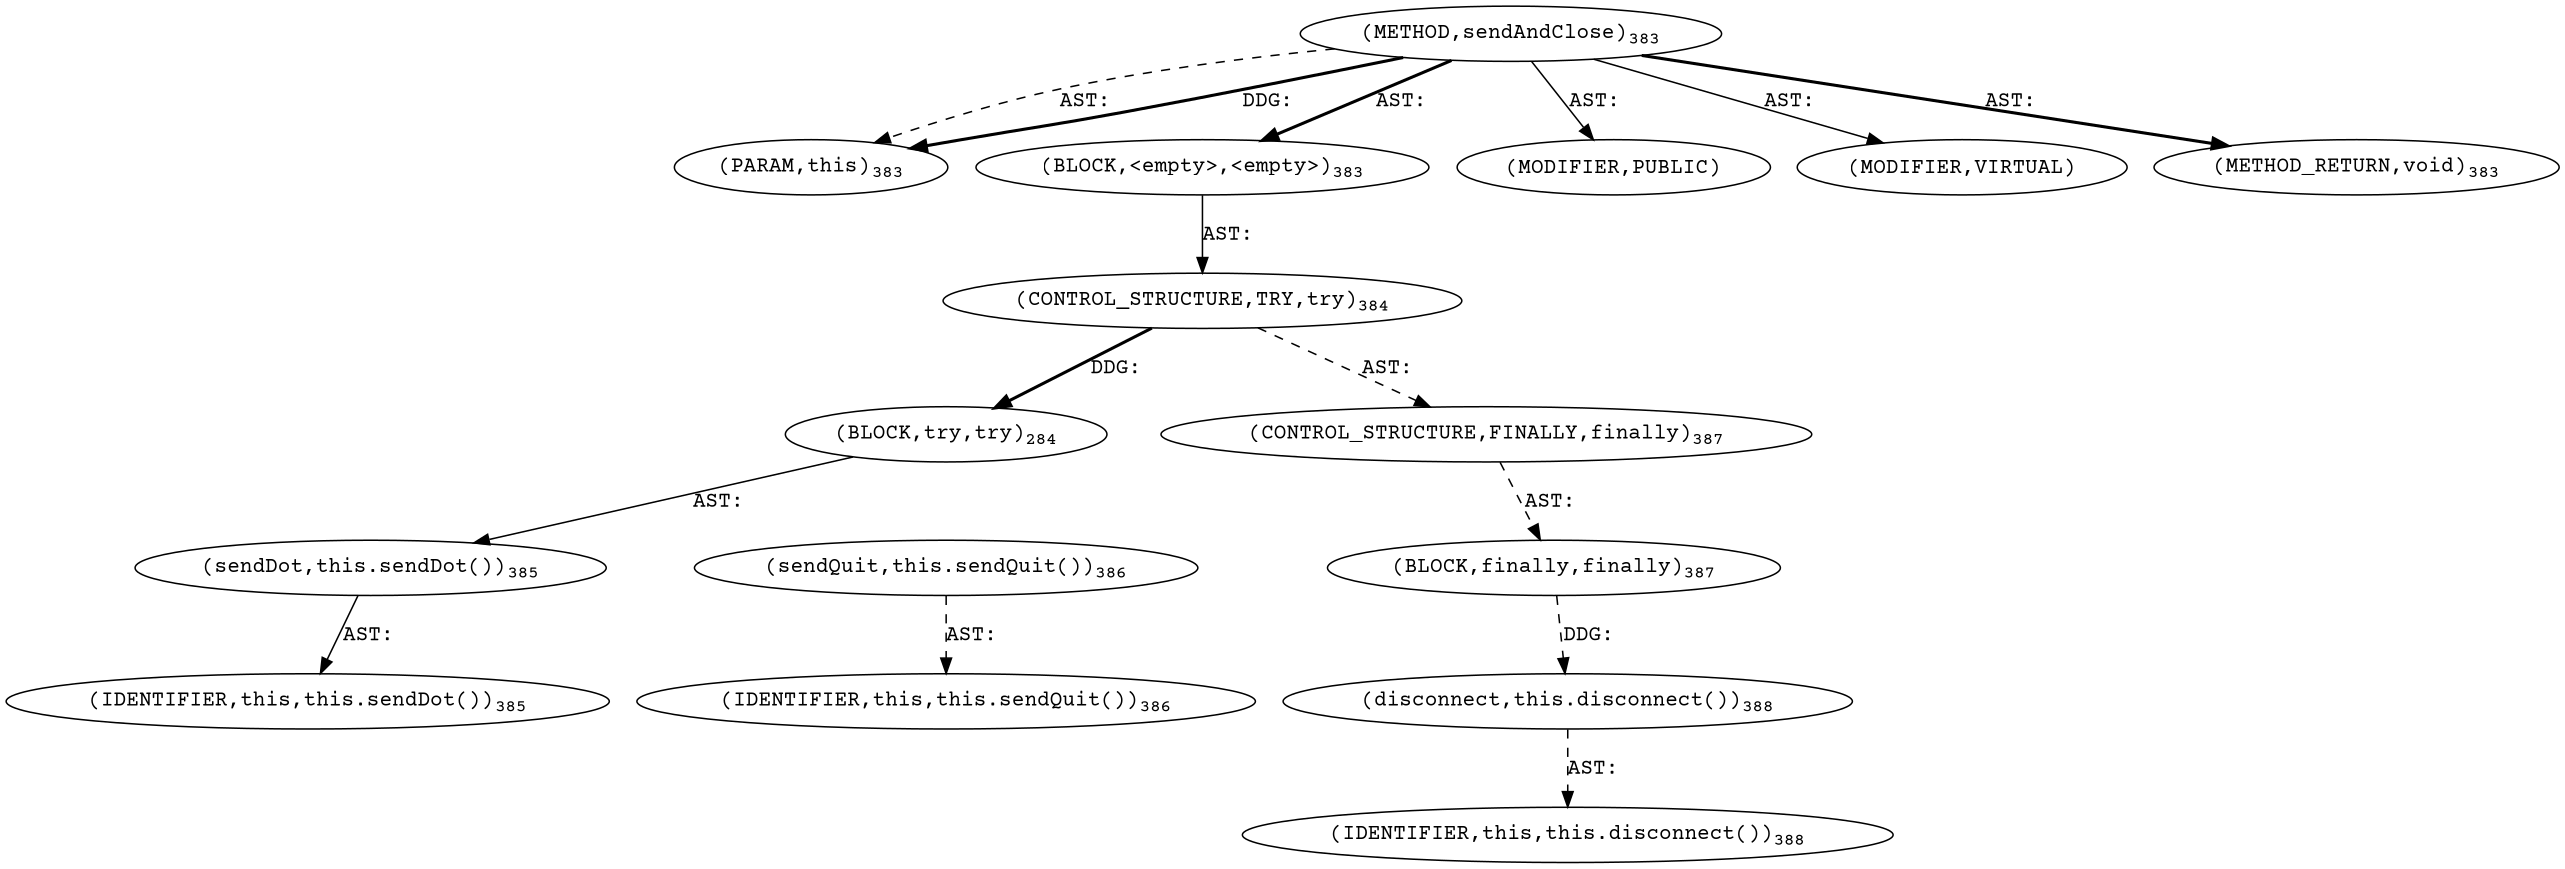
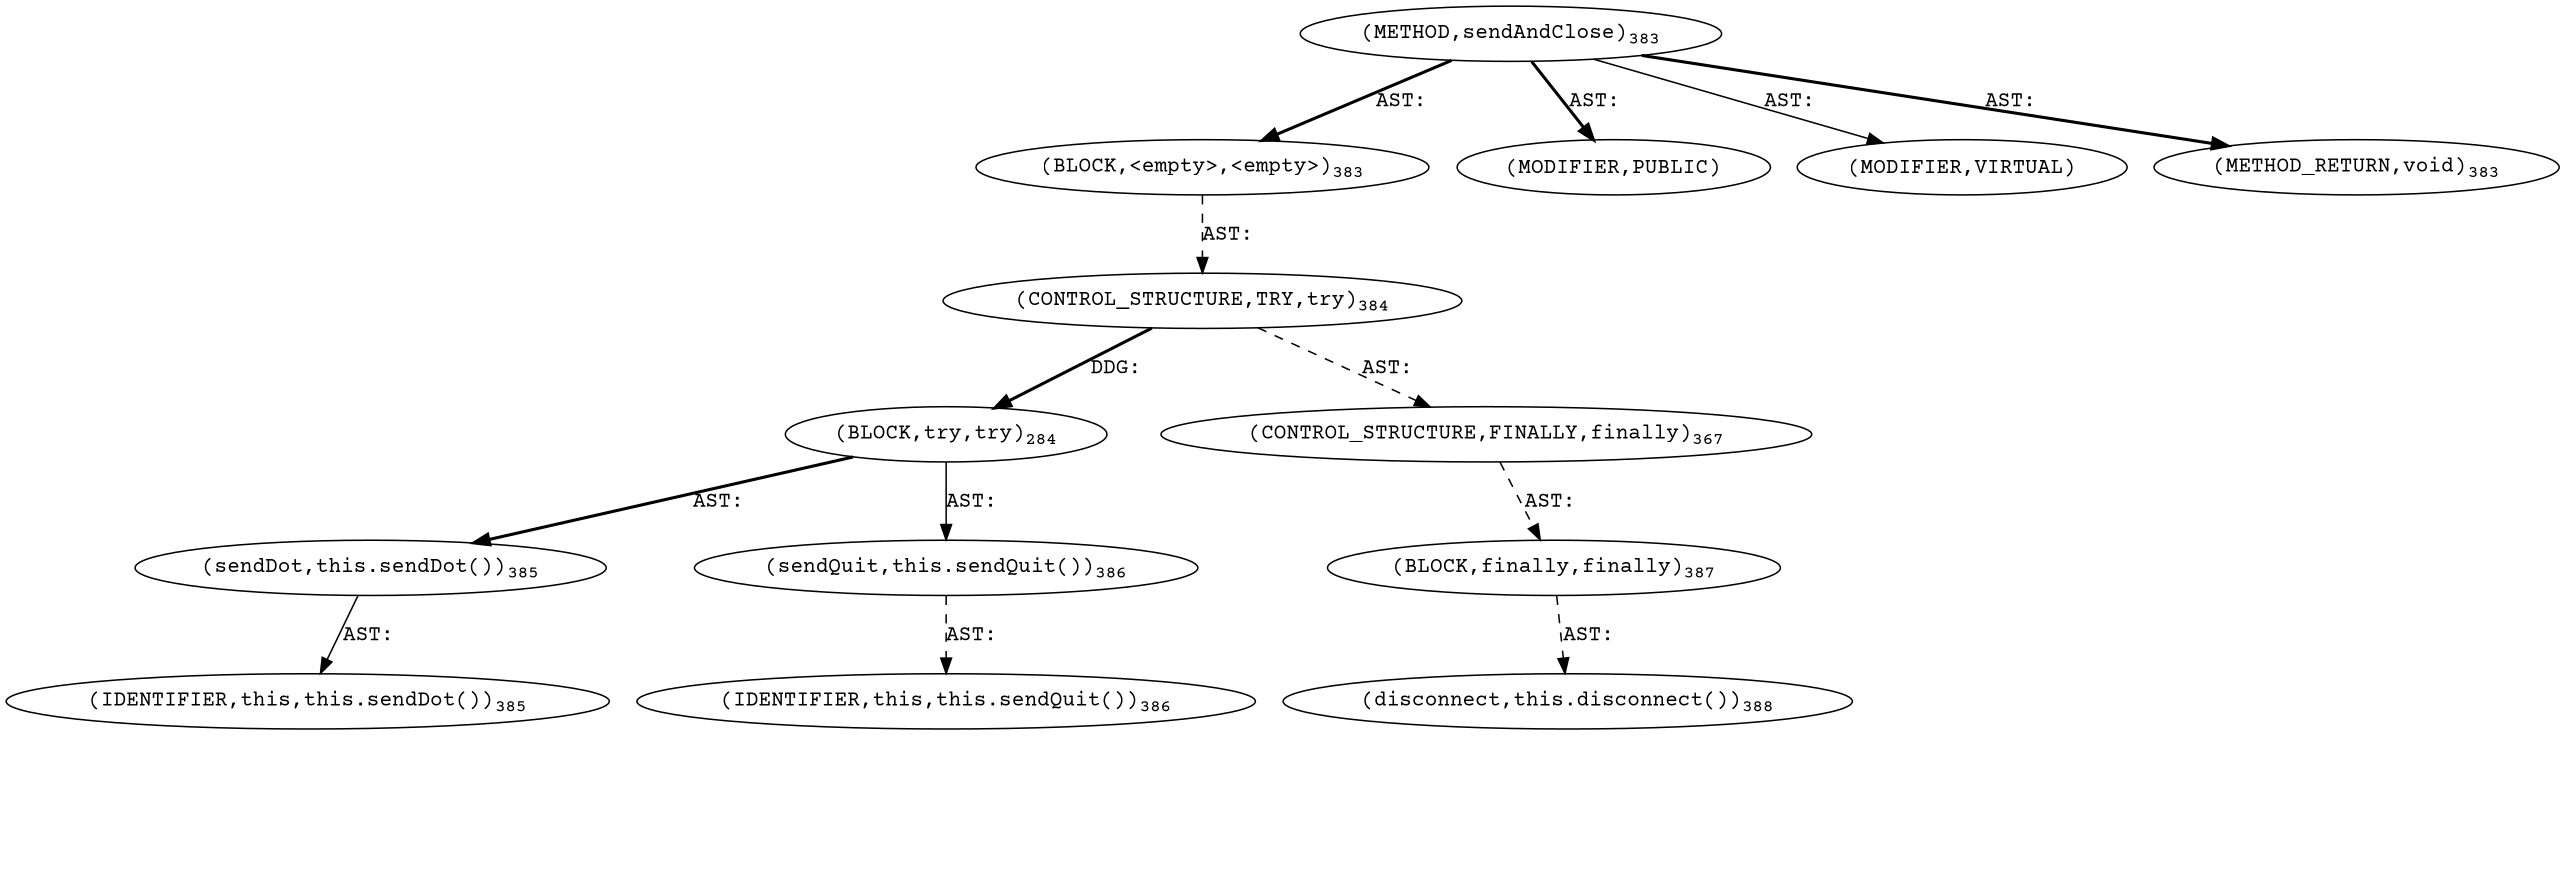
edge "(METHOD,sendAndClose)" -> "(MODIFIER,PUBLIC)": style solid -> bold
node "(PARAM,this)": removed
edge "(BLOCK,<empty>,<empty>)" -> "(CONTROL_STRUCTURE,TRY,try)": style solid -> dashed
node "(CONTROL_STRUCTURE,FINALLY,finally)": text "387" -> "367"
edge "(BLOCK,try,try)" -> "(sendQuit,this.sendQuit())": added, label "AST:"
edge "(BLOCK,try,try)" -> "(sendDot,this.sendDot())": style solid -> bold
edge "(BLOCK,finally,finally)" -> "(disconnect,this.disconnect())": label "DDG: " -> "AST: "
node "(IDENTIFIER,this,this.disconnect())": removed
